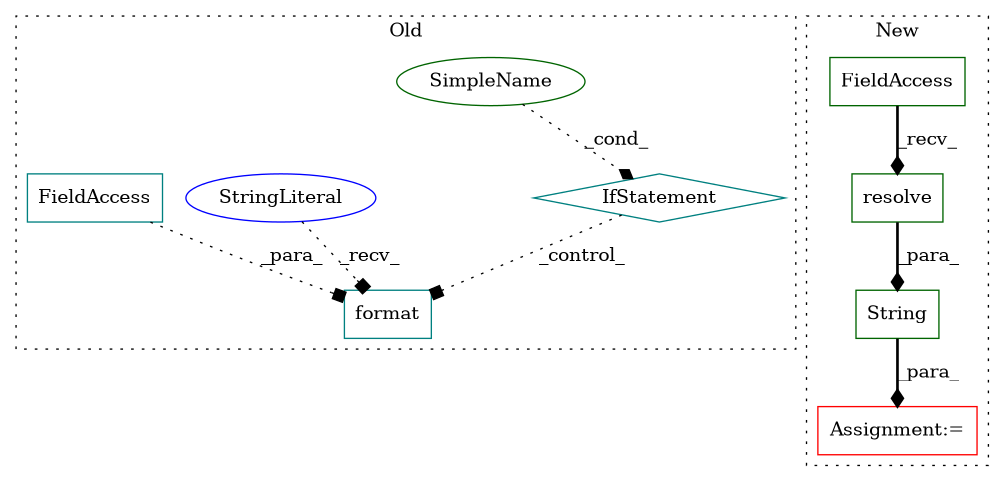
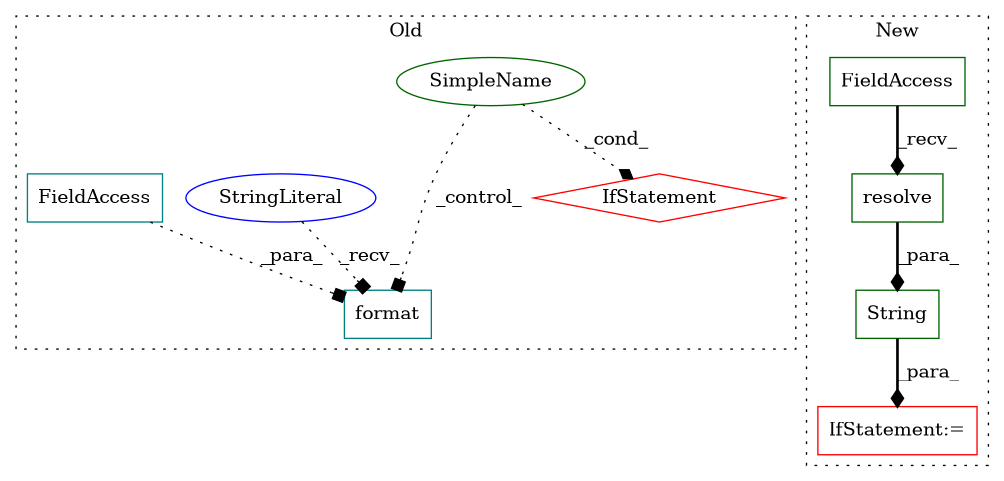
node "IfStatement": color teal -> red
edge "IfStatement" -> "format": now "SimpleName" -> "format"
node "Assignment:=": label "Assignment:=" -> "IfStatement:="
